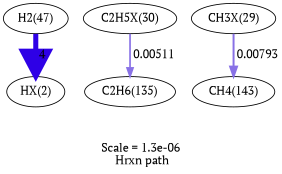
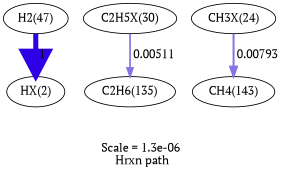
node "CH3X(29)": label "CH3X(29)" -> "CH3X(24)"
edge "H2(47)" -> "HX(2)": label " 4" -> " 1"
